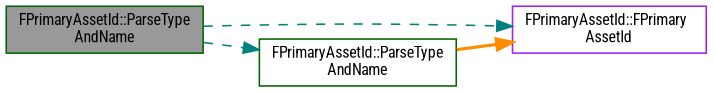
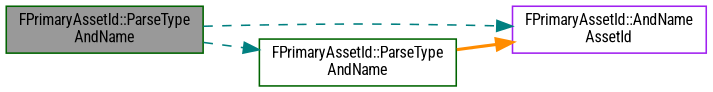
node "FPrimaryAssetId::FPrimary AssetId": label "FPrimaryAssetId::FPrimary AssetId" -> "FPrimaryAssetId::AndName AssetId"
